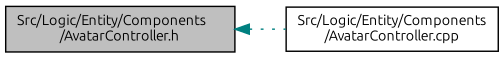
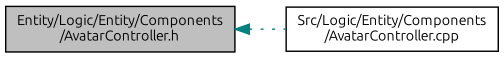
node "Src/Logic/Entity/Components /AvatarController.h": label "Src/Logic/Entity/Components /AvatarController.h" -> "Entity/Logic/Entity/Components /AvatarController.h"
